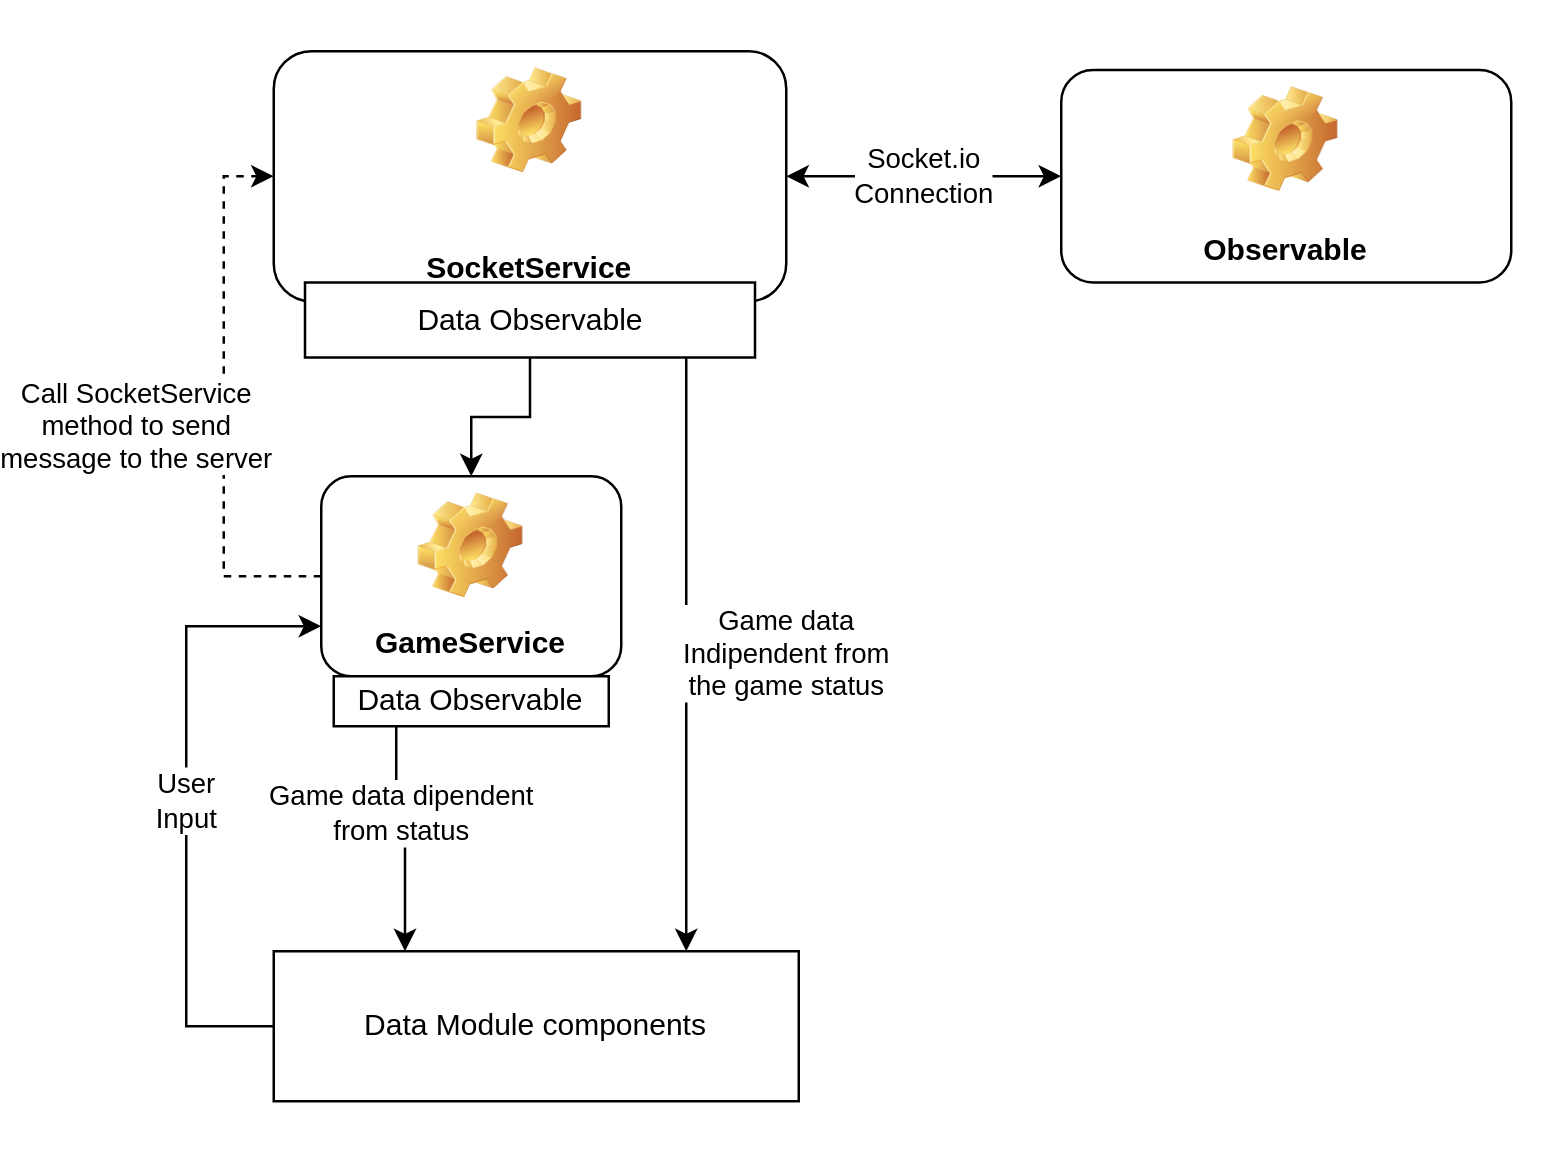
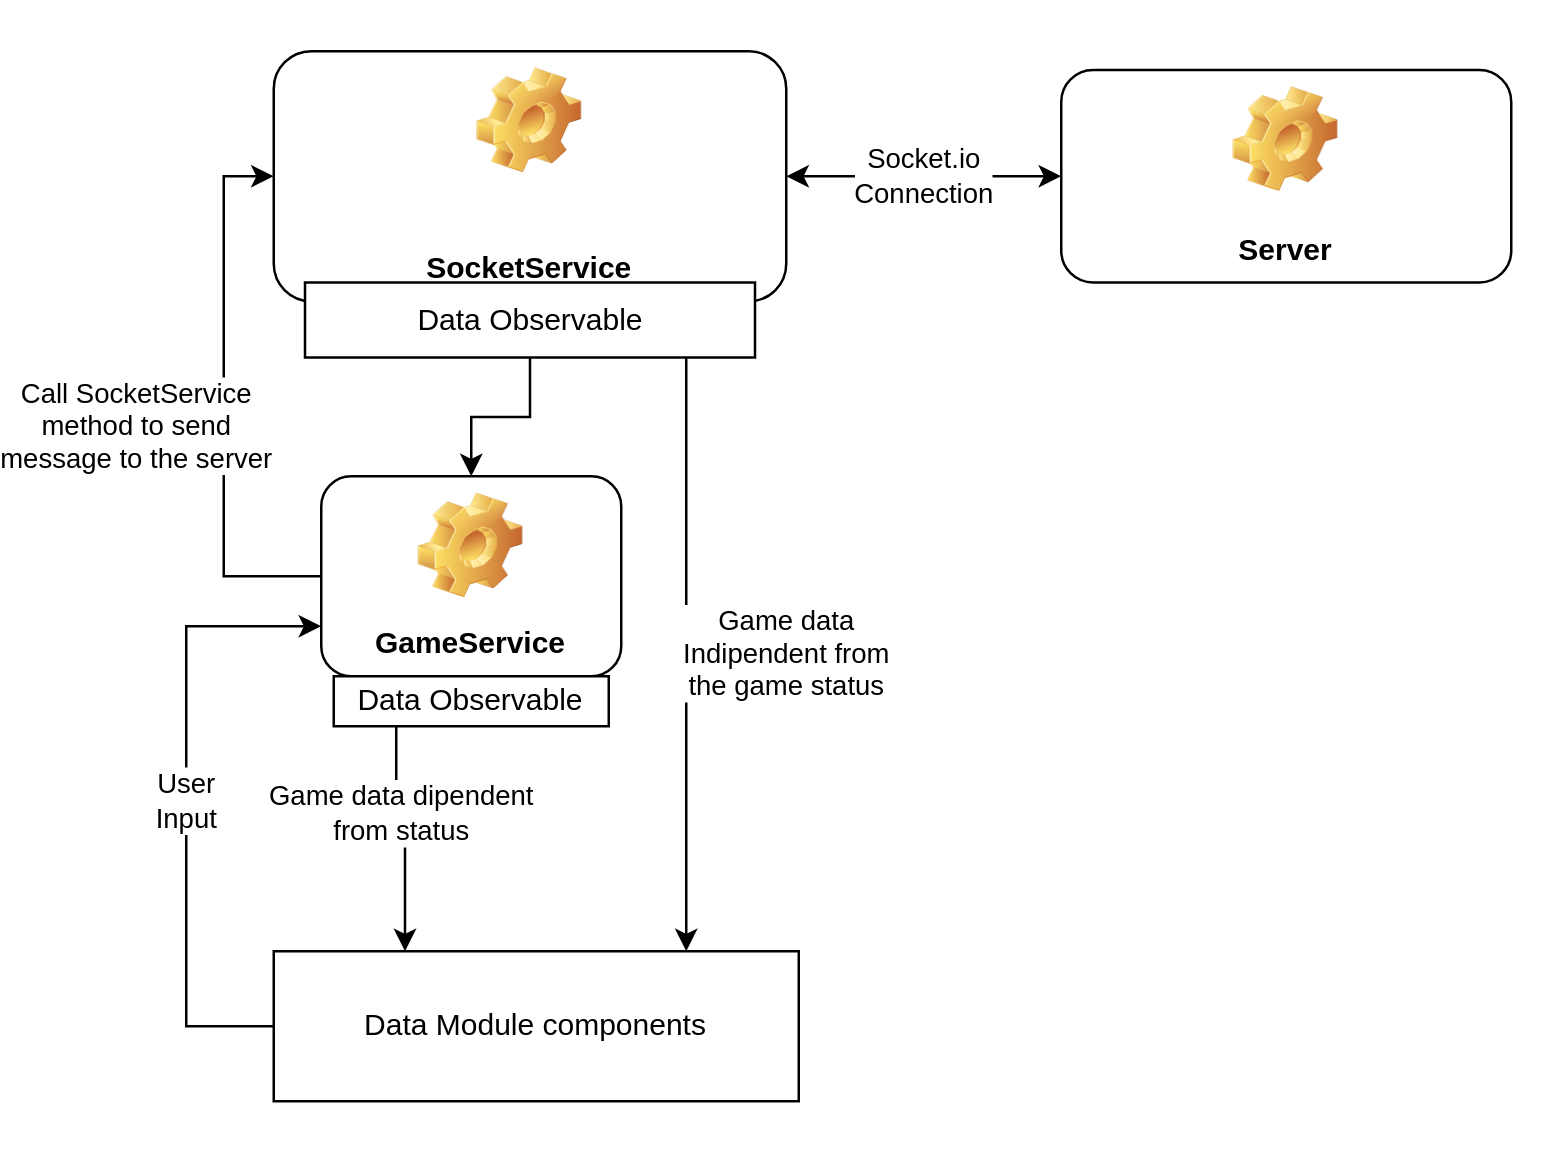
node "Observable": label "Observable" -> "Server"
edge "GameService" -> "SocketService": style dashed -> solid
